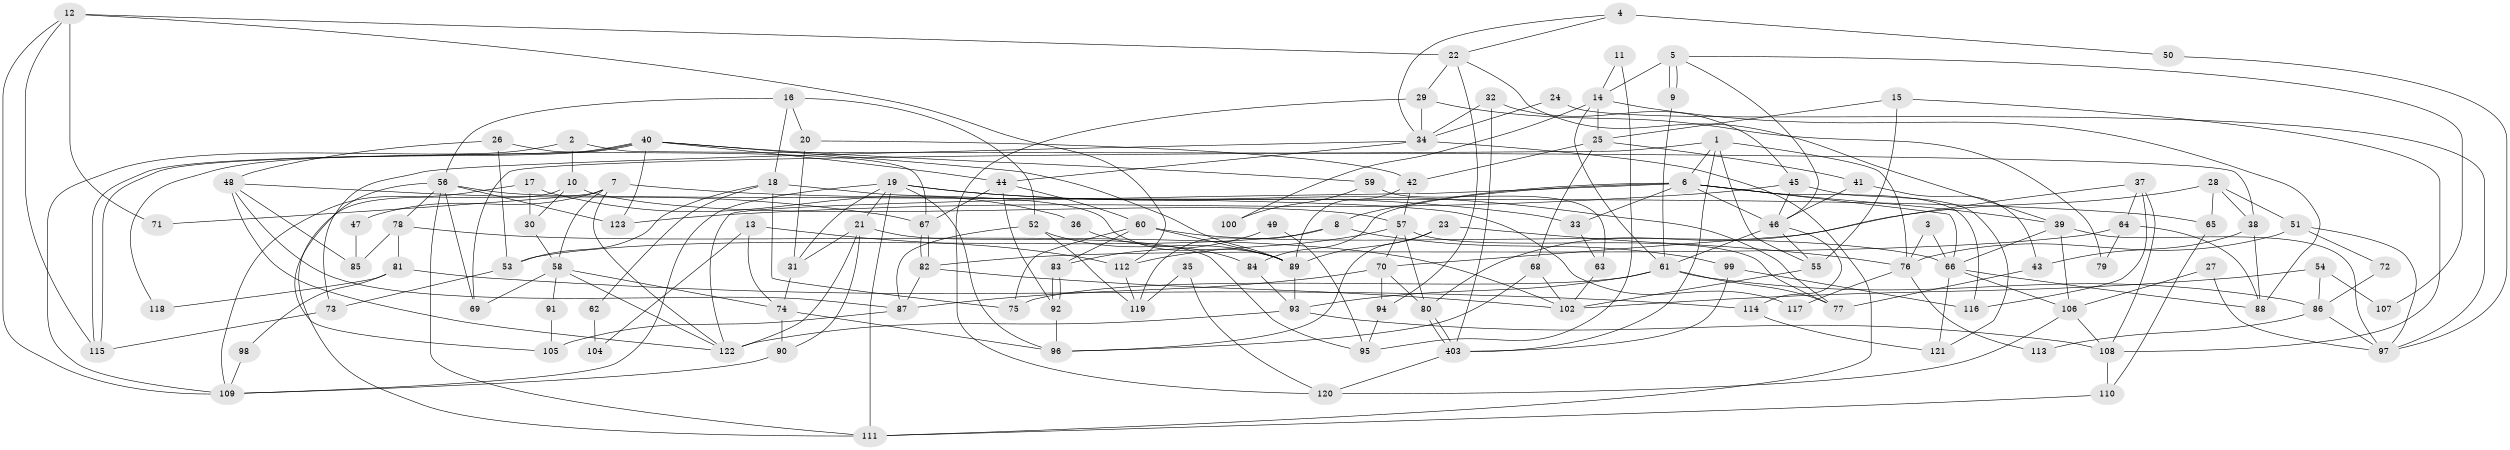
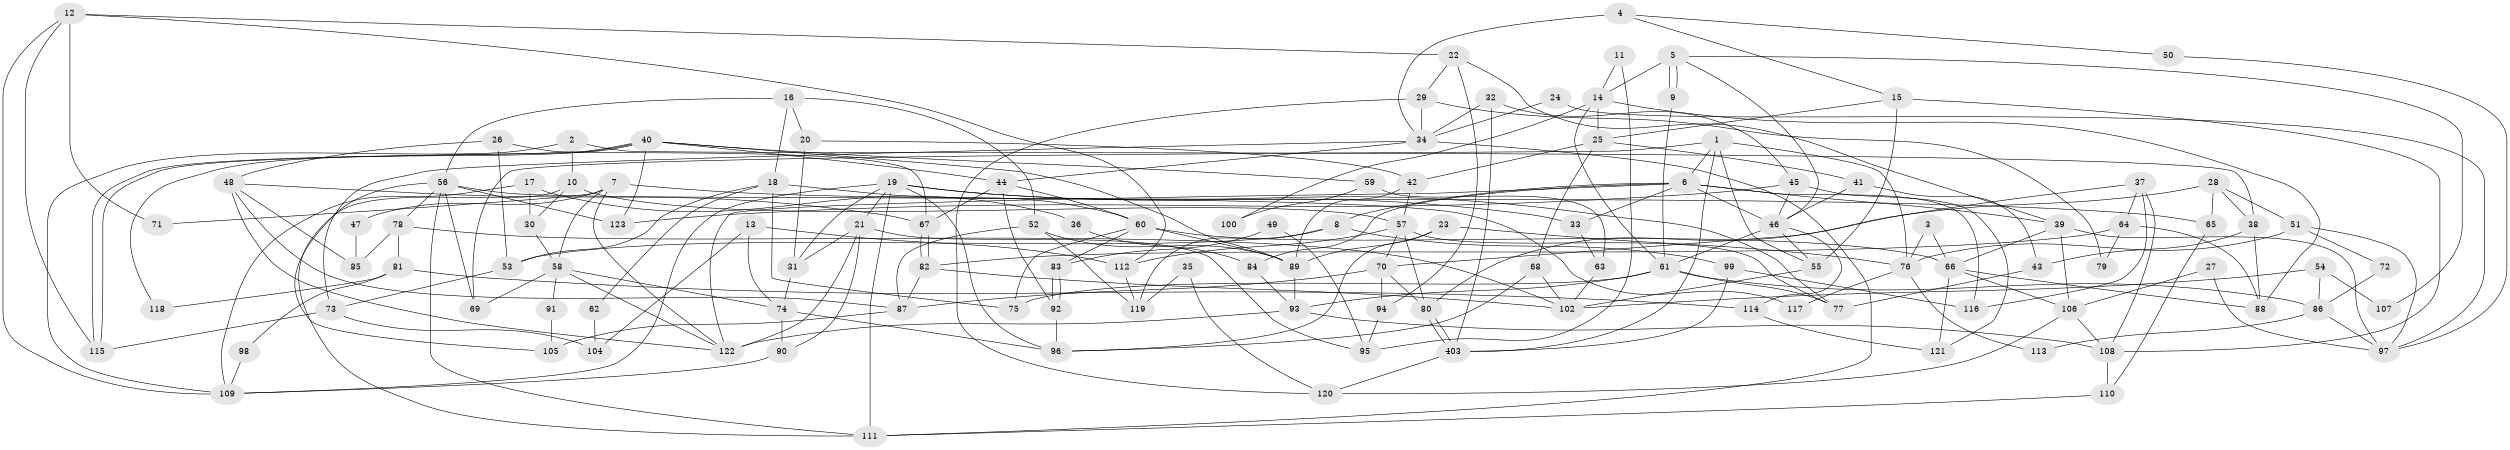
edge "4" -- "22": now "4" -- "15"
edge "6" -- "66": removed
edge "18" -- "89": now "18" -- "60"
edge "73" -- "104": added
